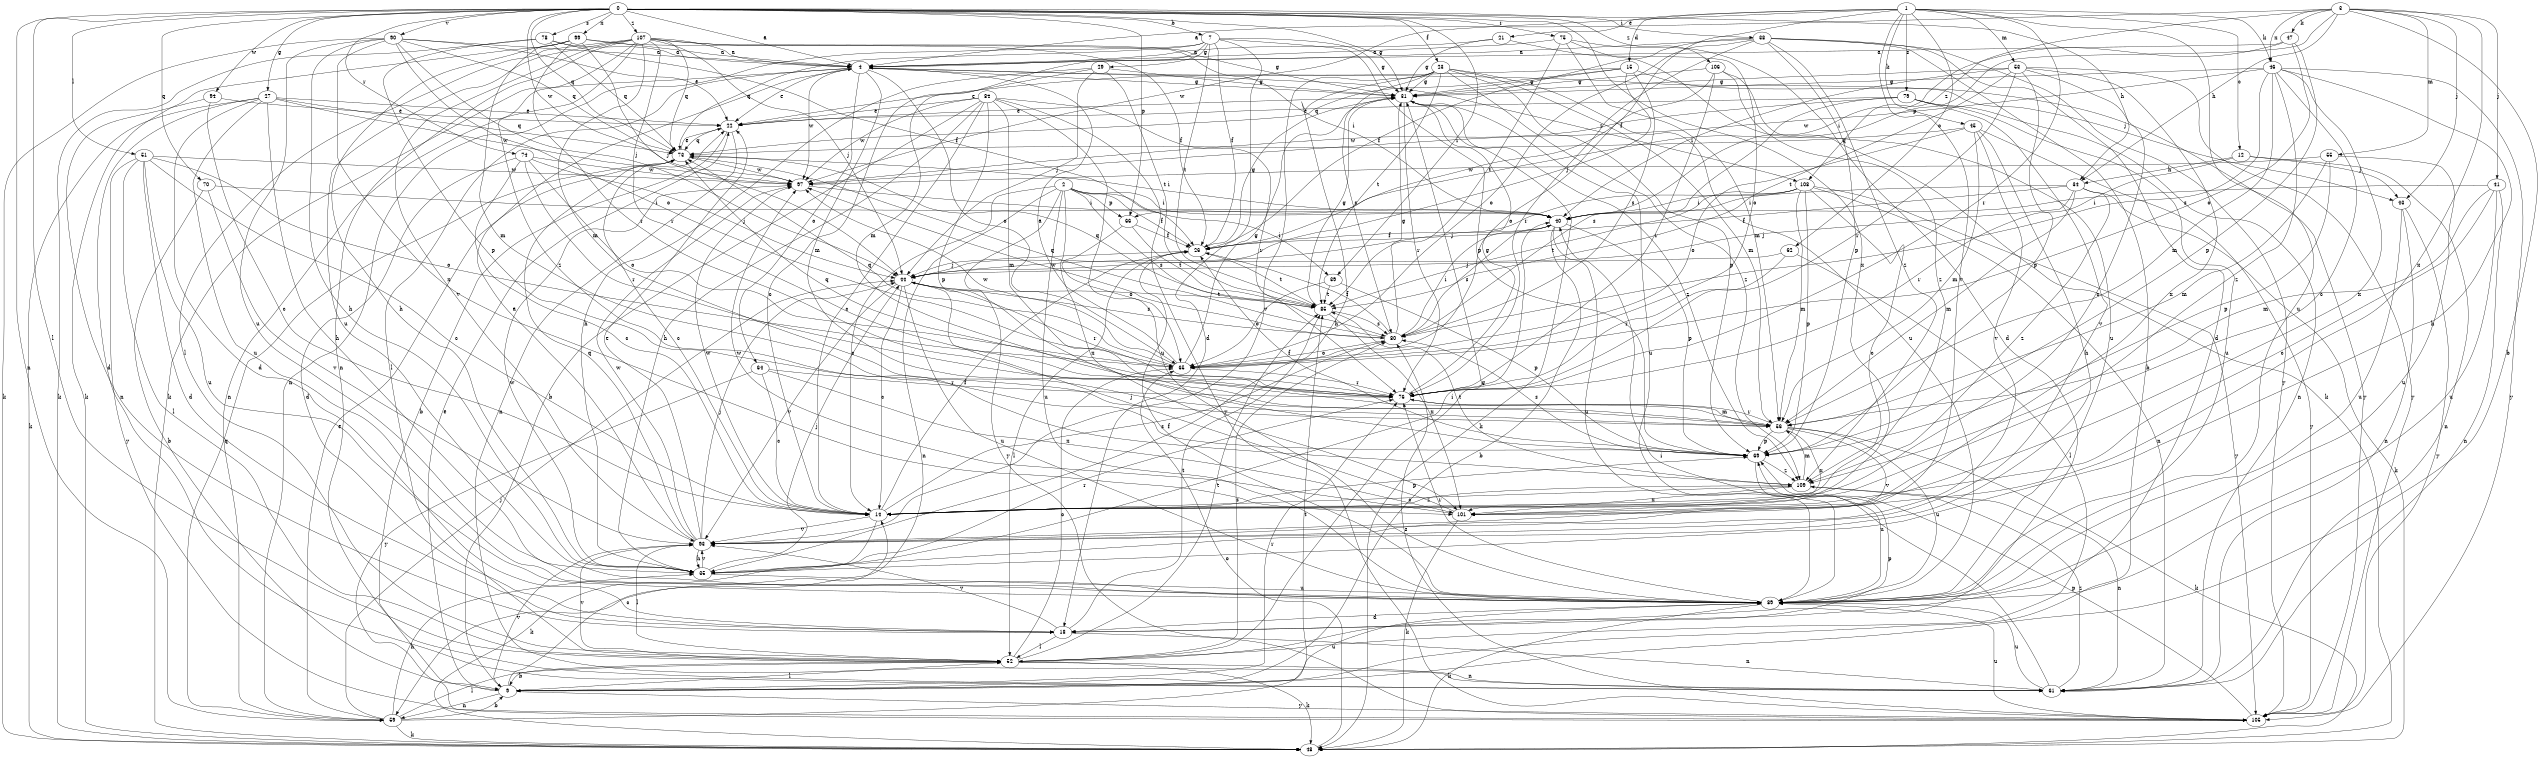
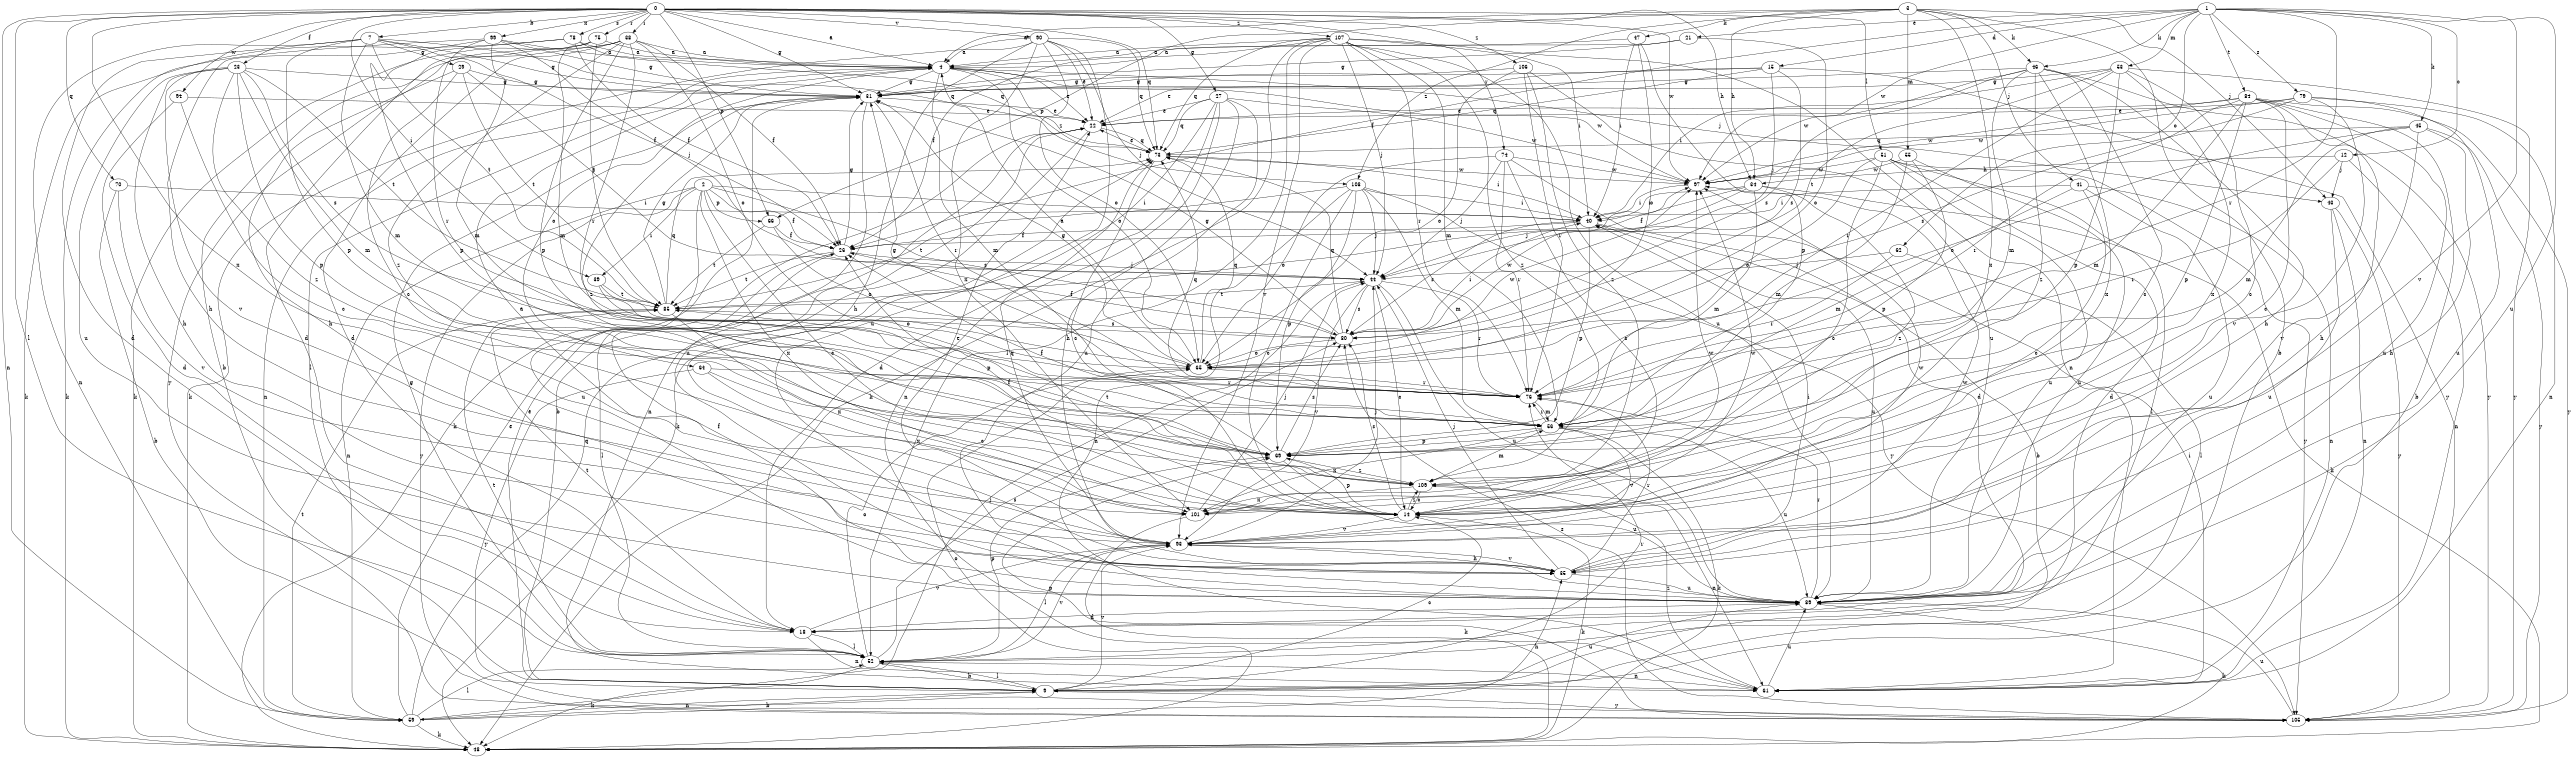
edge "3" -> "46": label "x" -> "k"
edge "1" -> "84": added, label "t"
